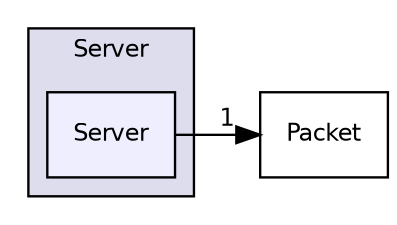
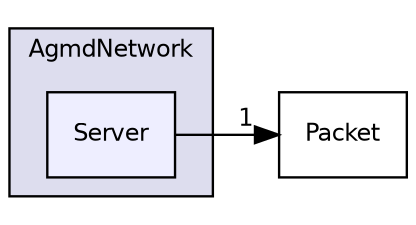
cluster "Server": label "Server" -> "AgmdNetwork"
